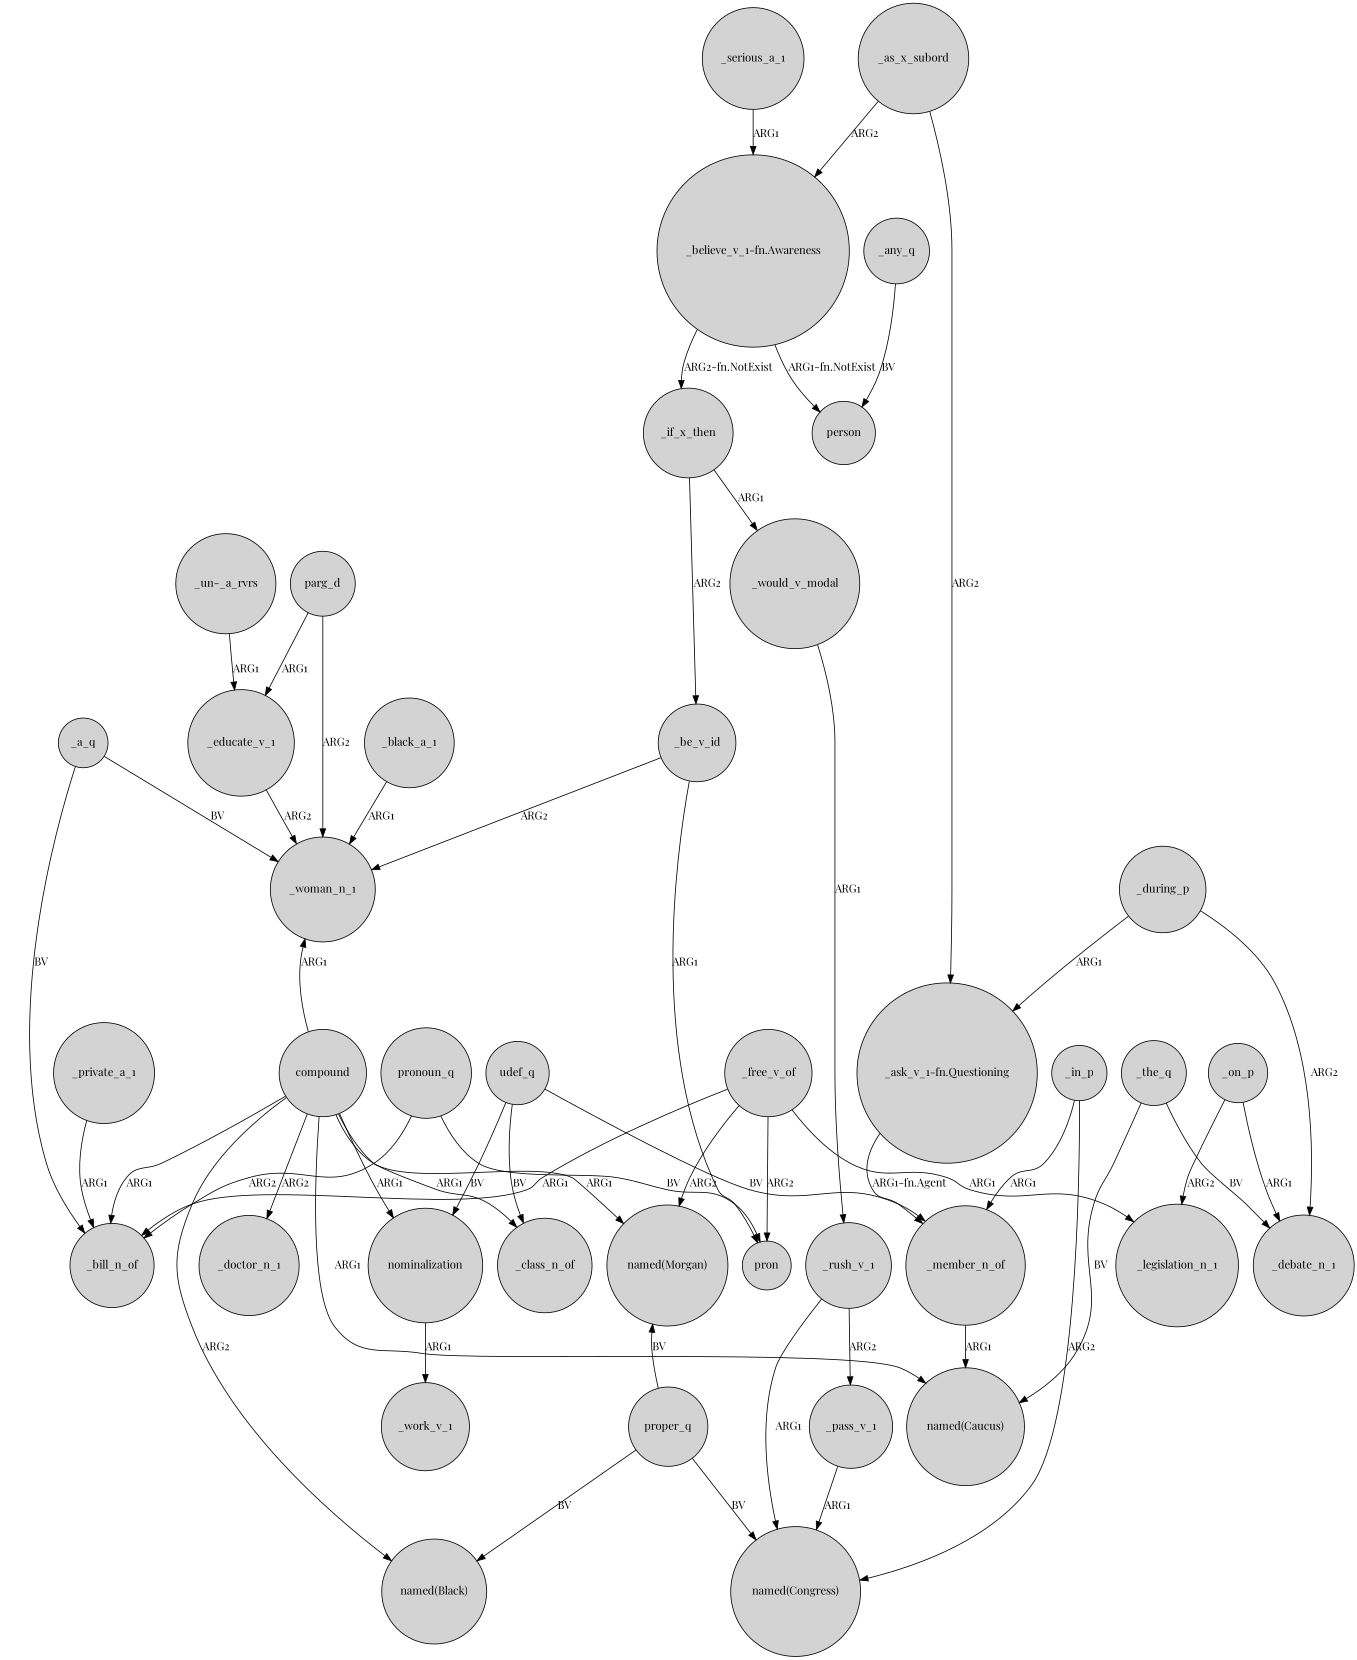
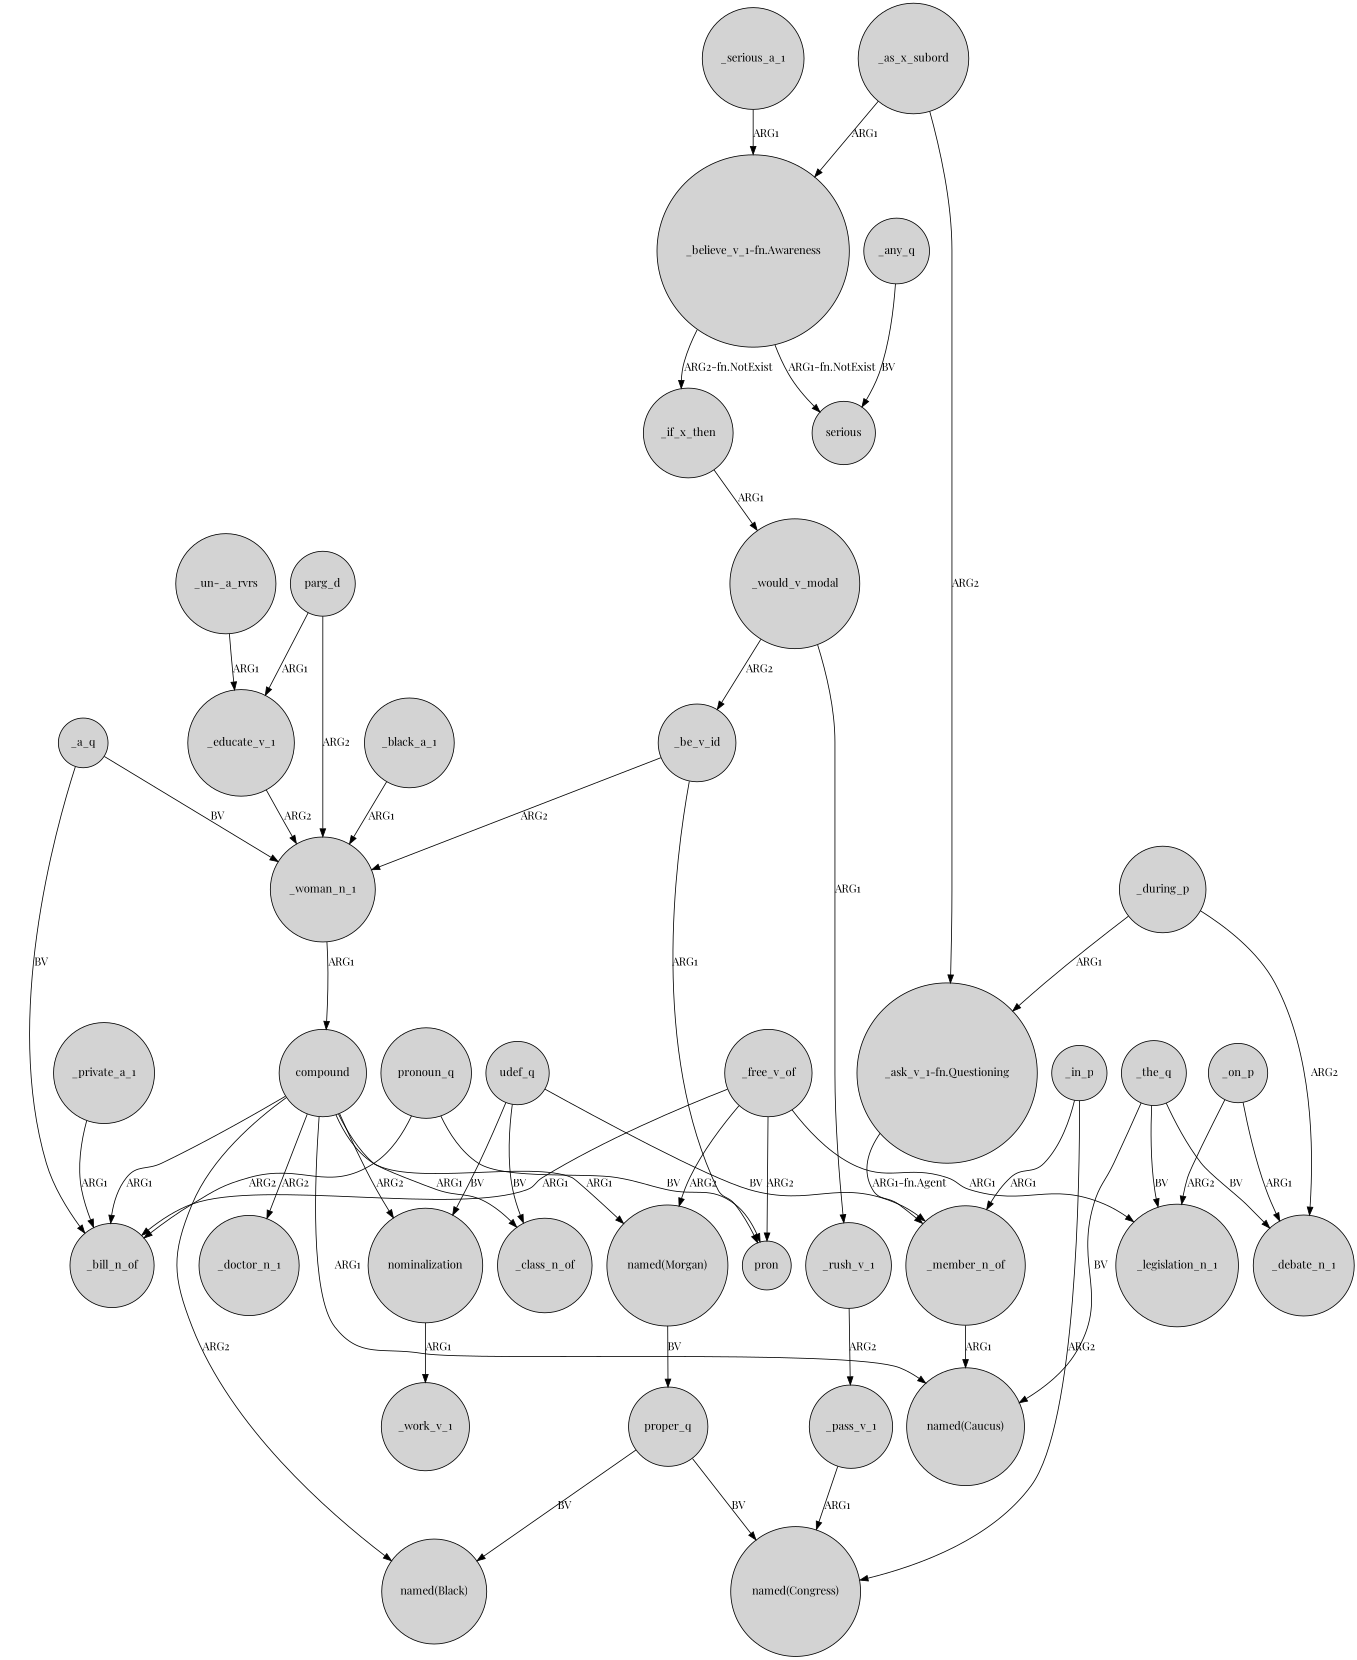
edge "_as_x_subord" -> "_believe_v_1-fn.Awareness": label "ARG2" -> "ARG1"
node "person": label "person" -> "serious"
edge "_if_x_then" -> "_be_v_id": now "_would_v_modal" -> "_be_v_id"
edge "compound" -> "_woman_n_1": reversed
edge "_the_q" -> "_legislation_n_1": added, label "BV"
edge "compound" -> "nominalization": label "ARG1" -> "ARG2"
edge "proper_q" -> "named(Morgan)": reversed
edge "_rush_v_1" -> "named(Congress)": removed, label "ARG1"
